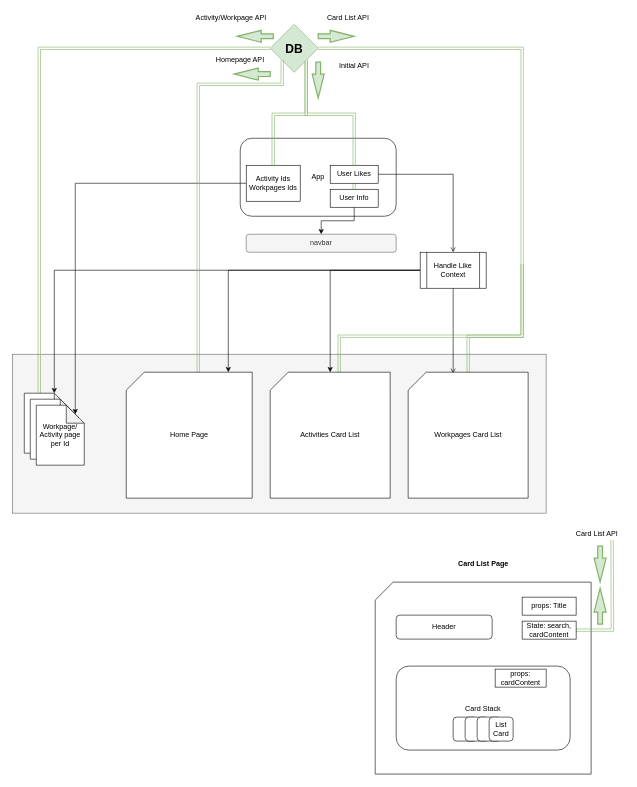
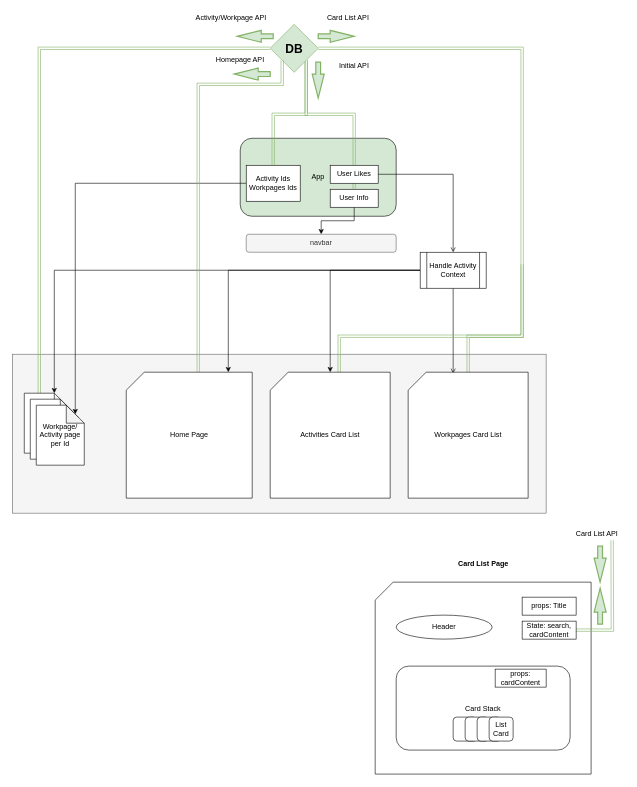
node "App": fillcolor #ffffff -> #d5e8d4
node "Handle Like Context": label "Handle Like Context" -> "Handle Activity Context"
node "Header": shape rounded rectangle -> ellipse
